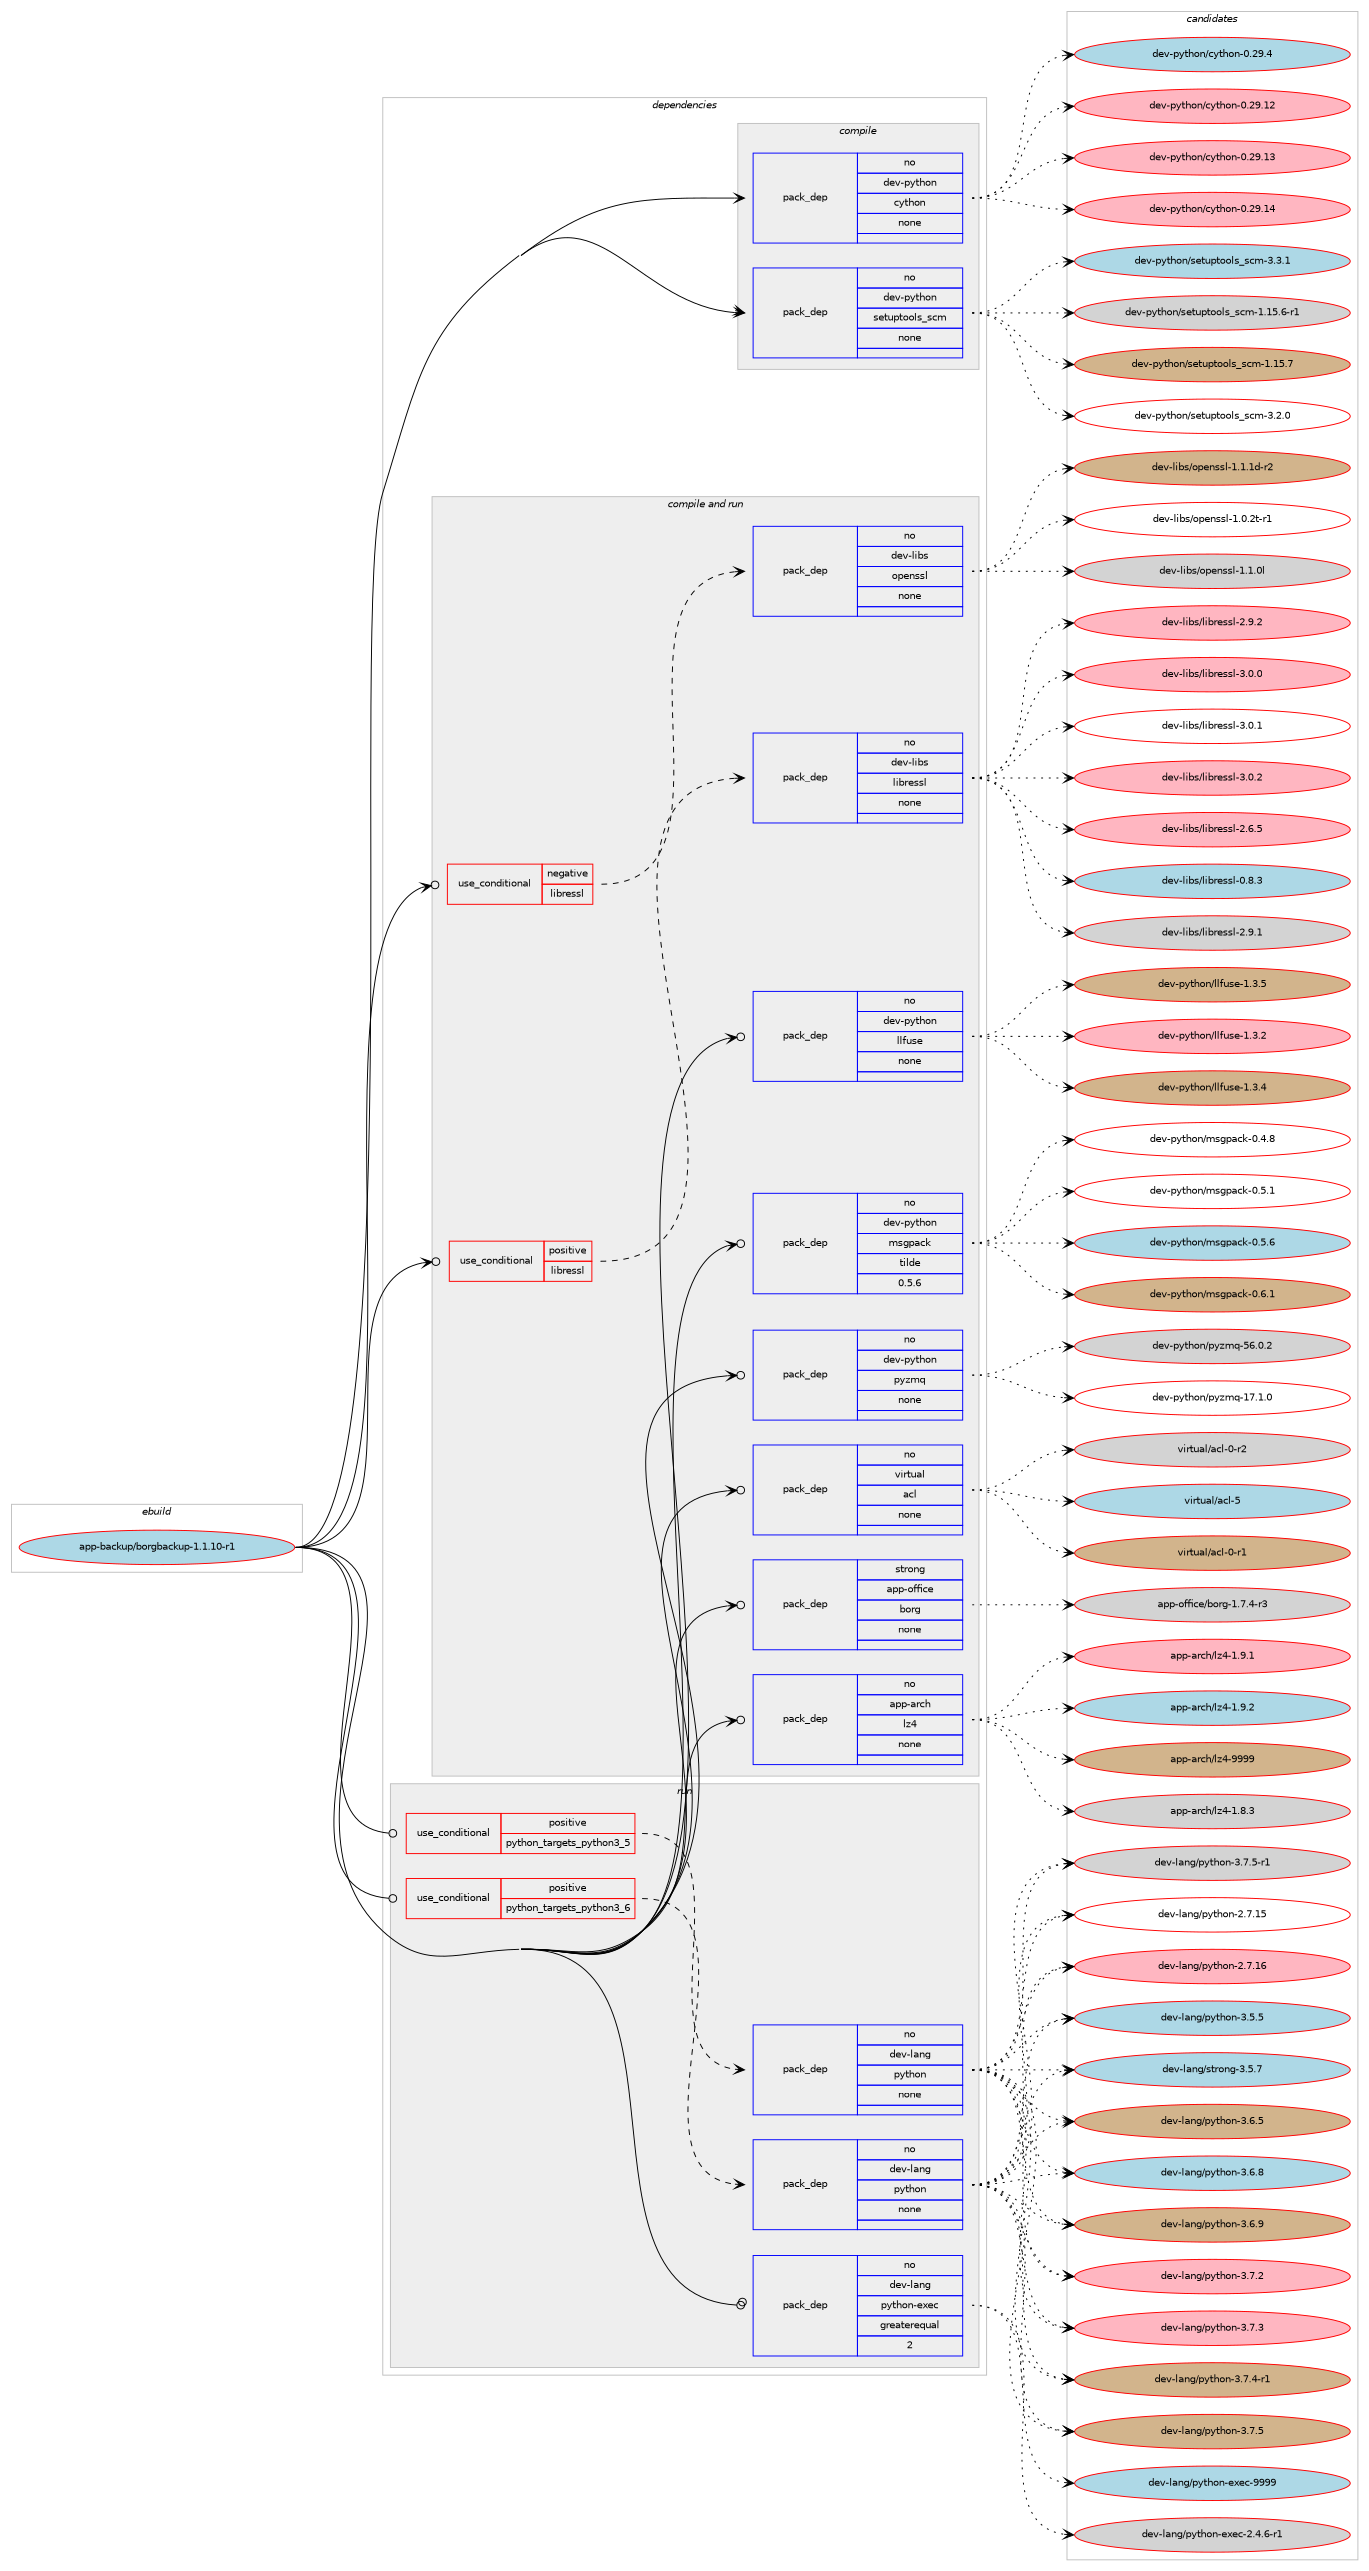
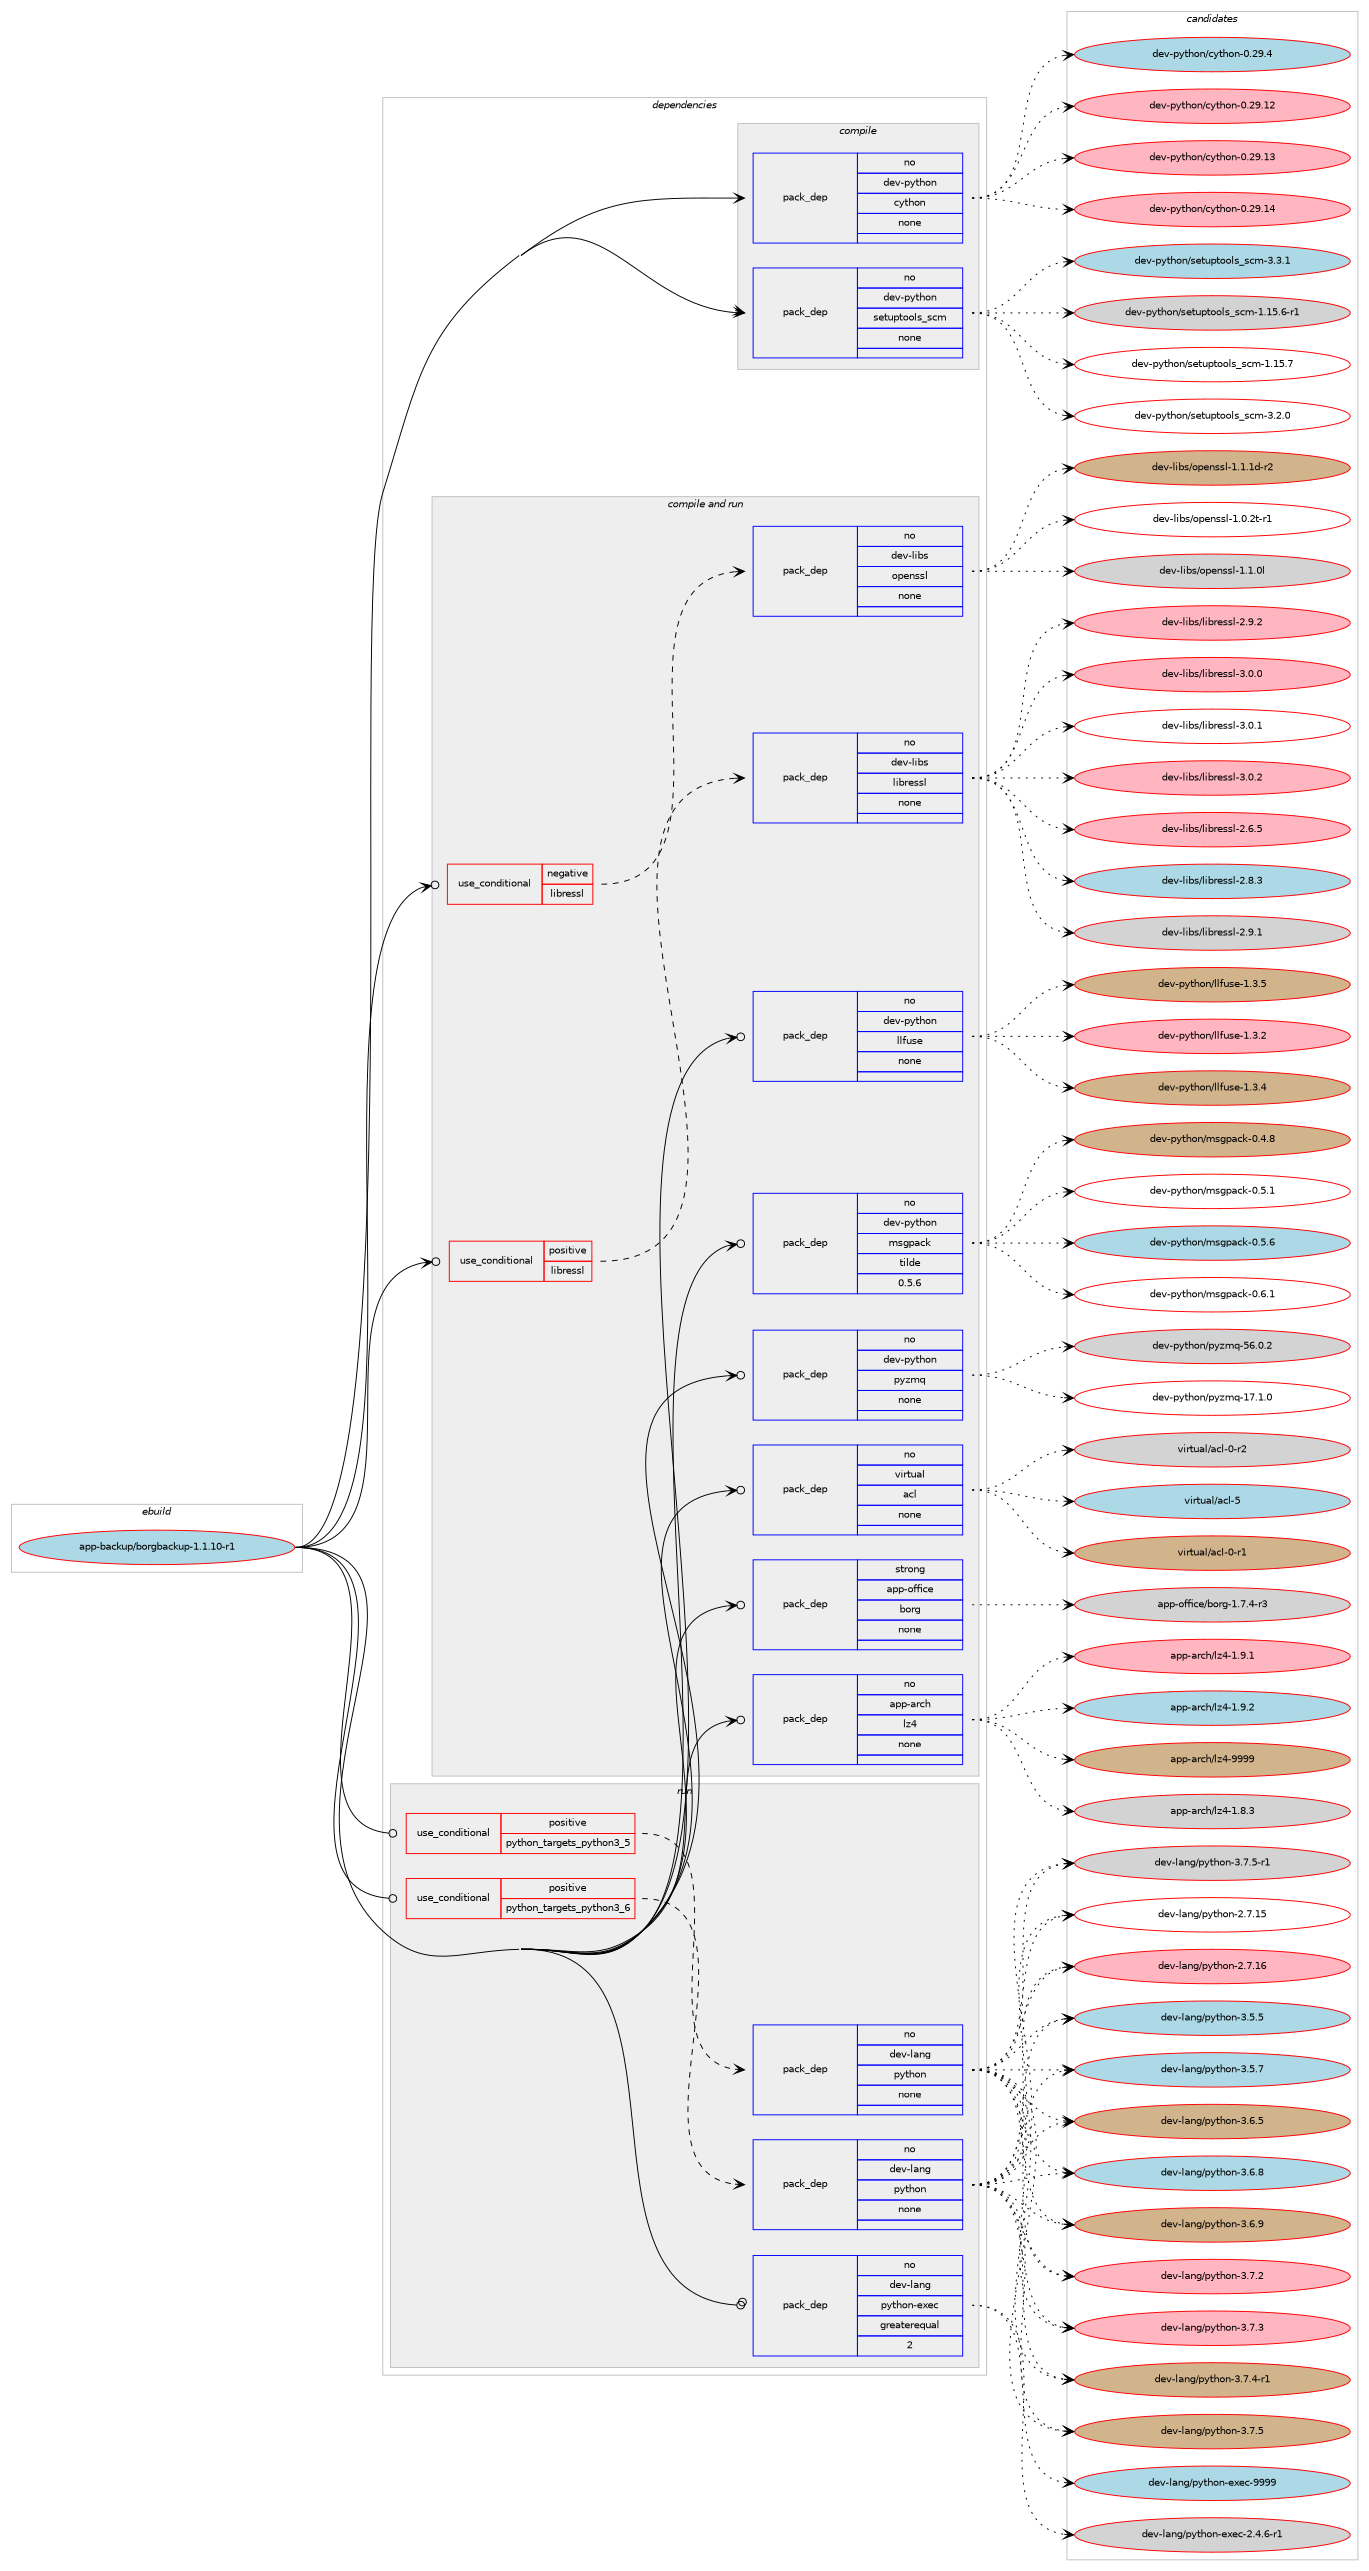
node "dev-python/setuptools_scm-1.15.7": fillcolor tan -> white
node "dev-libs/libressl-0.8.3": label "dev-libs/libressl-0.8.3" -> "dev-libs/libressl-2.8.3"
node "dev-python/msgpack-0.4.8": fillcolor white -> tan
node "dev-python/msgpack-0.6.1": fillcolor tan -> white
node "dev-lang/strong-3.5.7": label "dev-lang/strong-3.5.7" -> "dev-lang/python-3.5.7"
